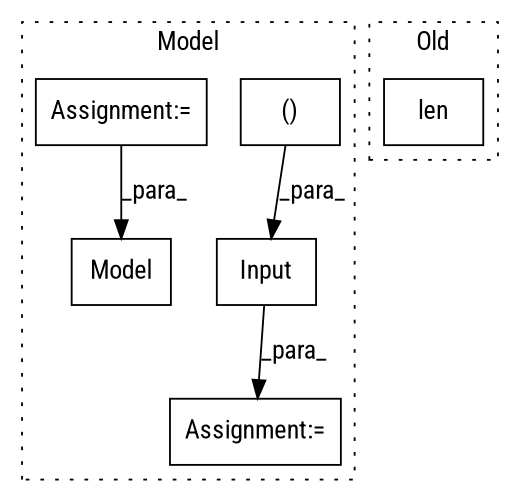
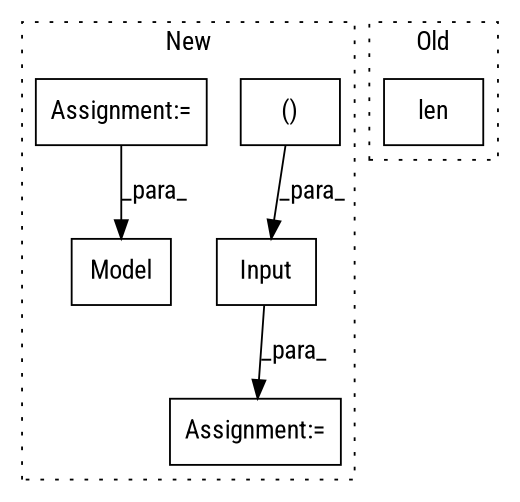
cluster "Model": label "Model" -> "New"
